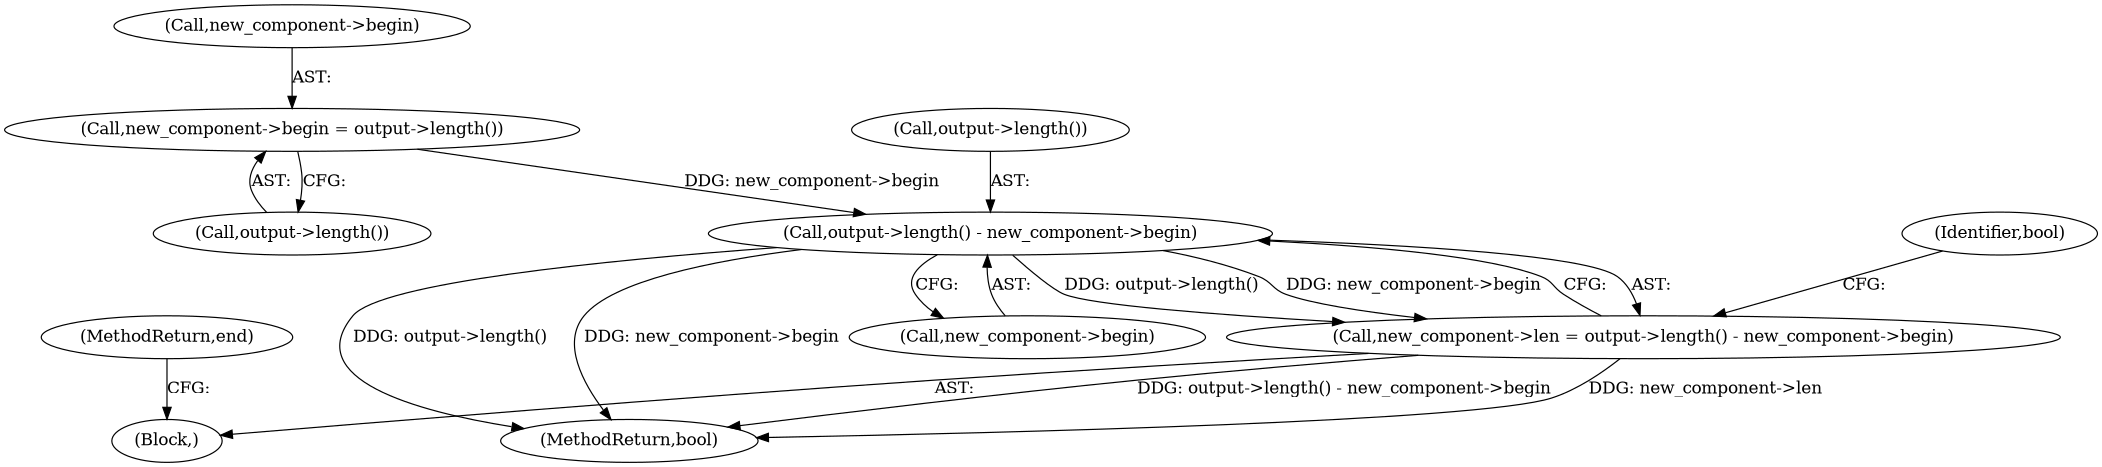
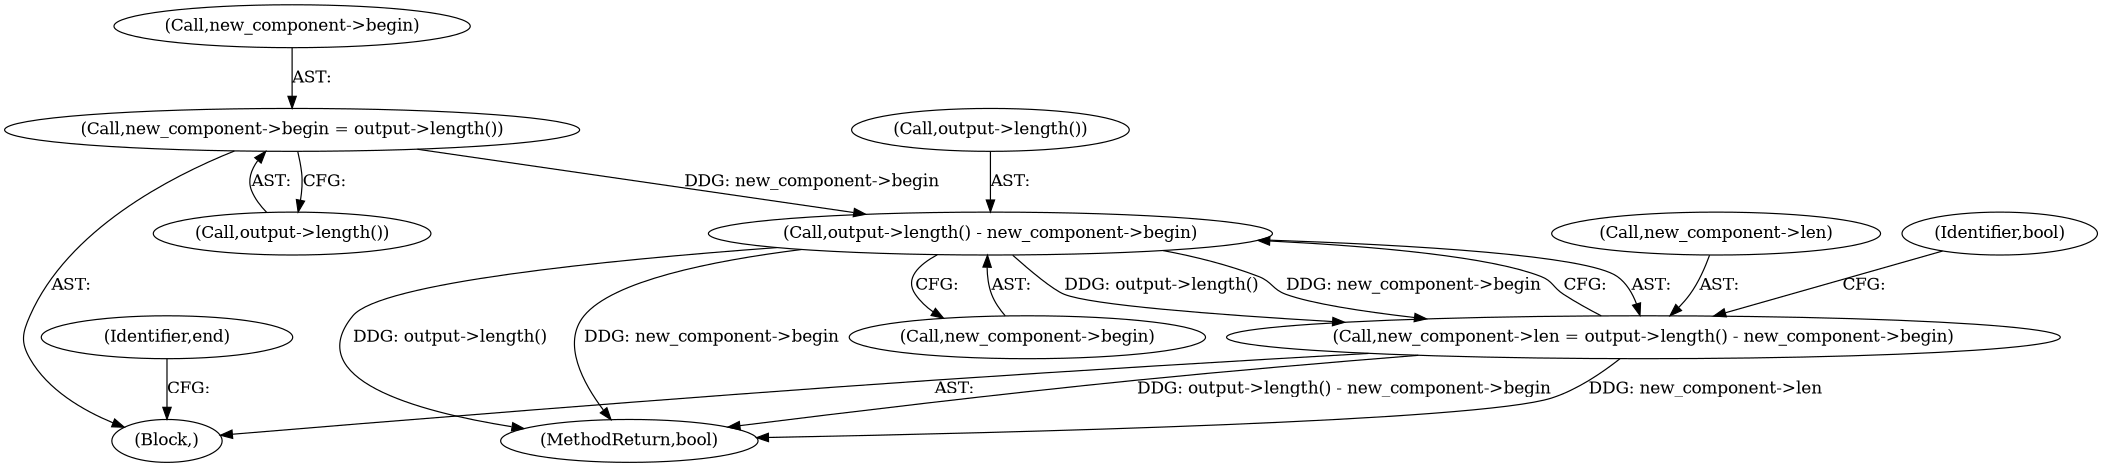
node "(Call,new_component->len)": added
edge "(Call,new_component->begin = output->length())" -> "(Block,)": added, label "AST:"
node "(MethodReturn,end)": label "(MethodReturn,end)" -> "(Identifier,end)"
